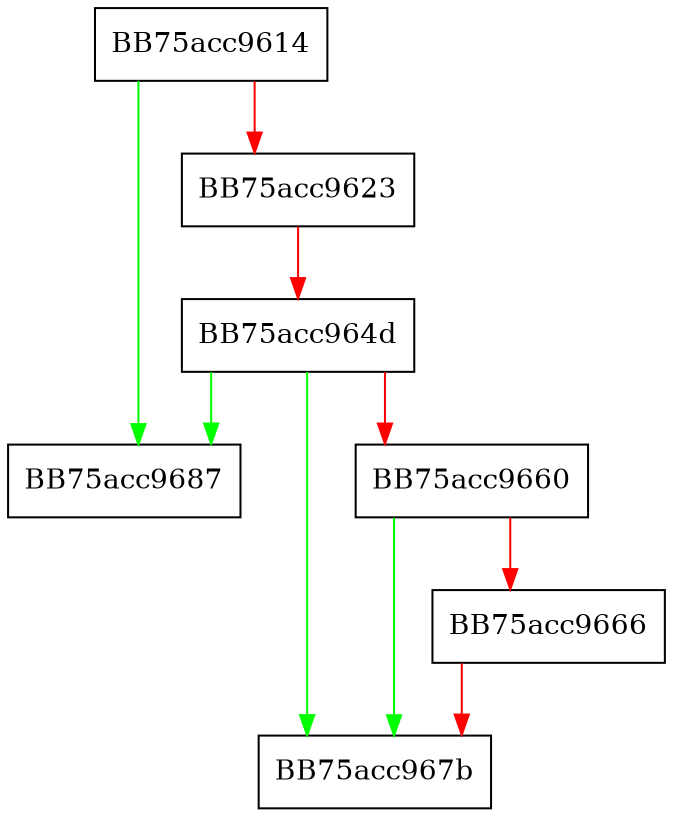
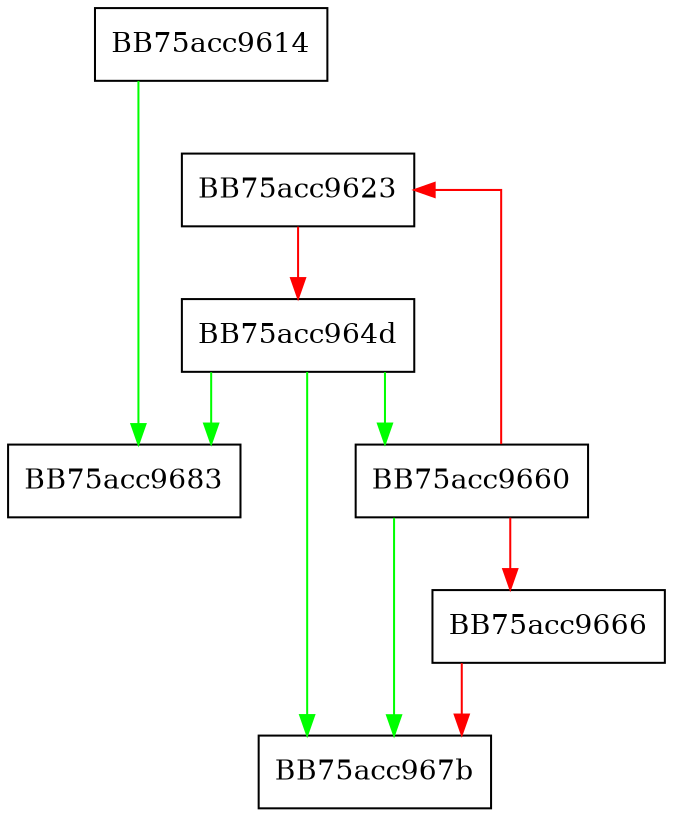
edge "BB75acc9614" -> "BB75acc9623": now "BB75acc9660" -> "BB75acc9623"
edge "BB75acc964d" -> "BB75acc9660": color red -> green
node "BB75acc9687": label "BB75acc9687" -> "BB75acc9683"
